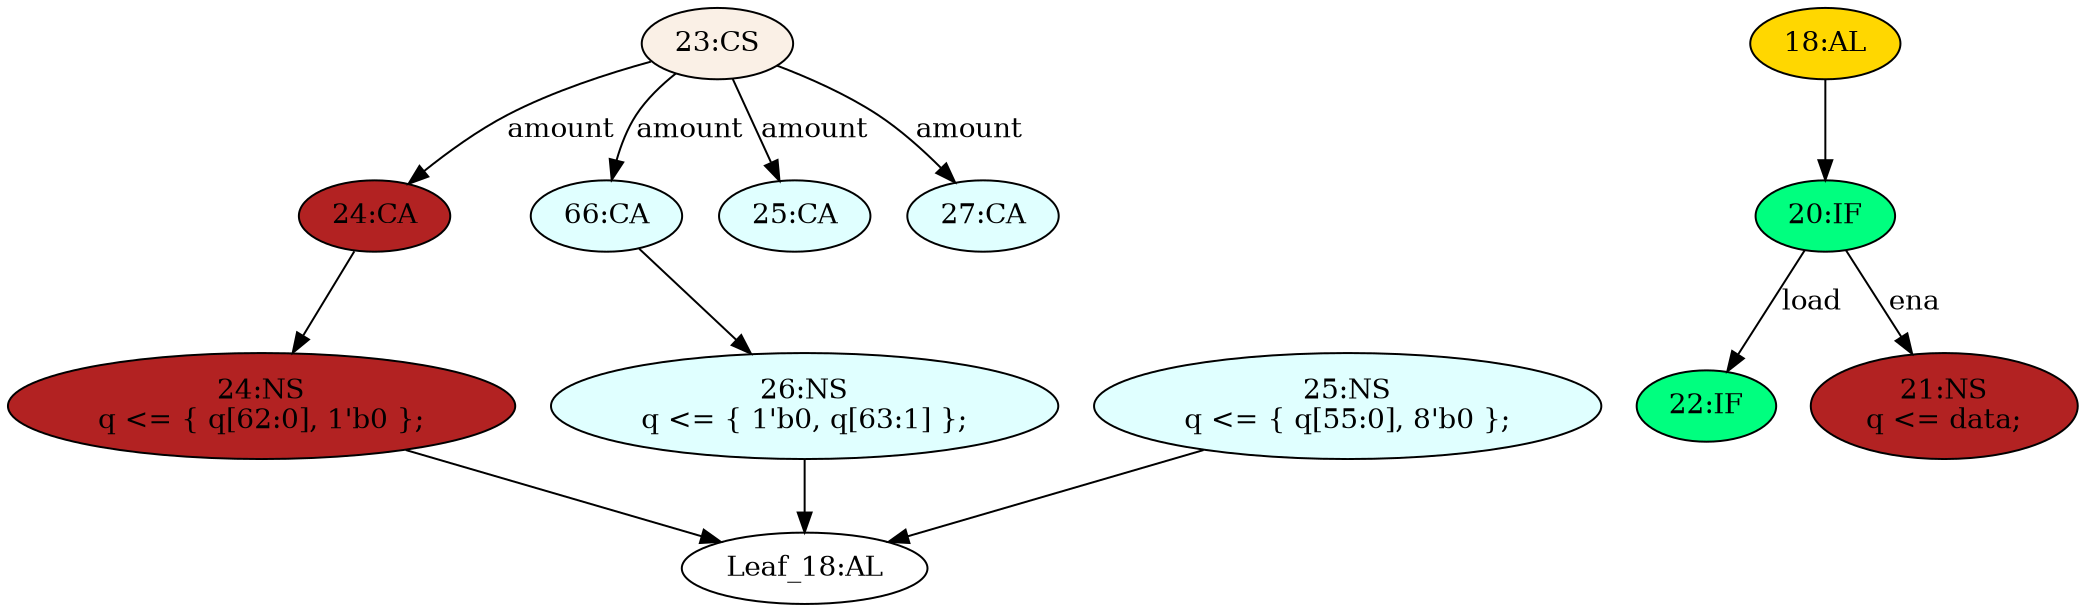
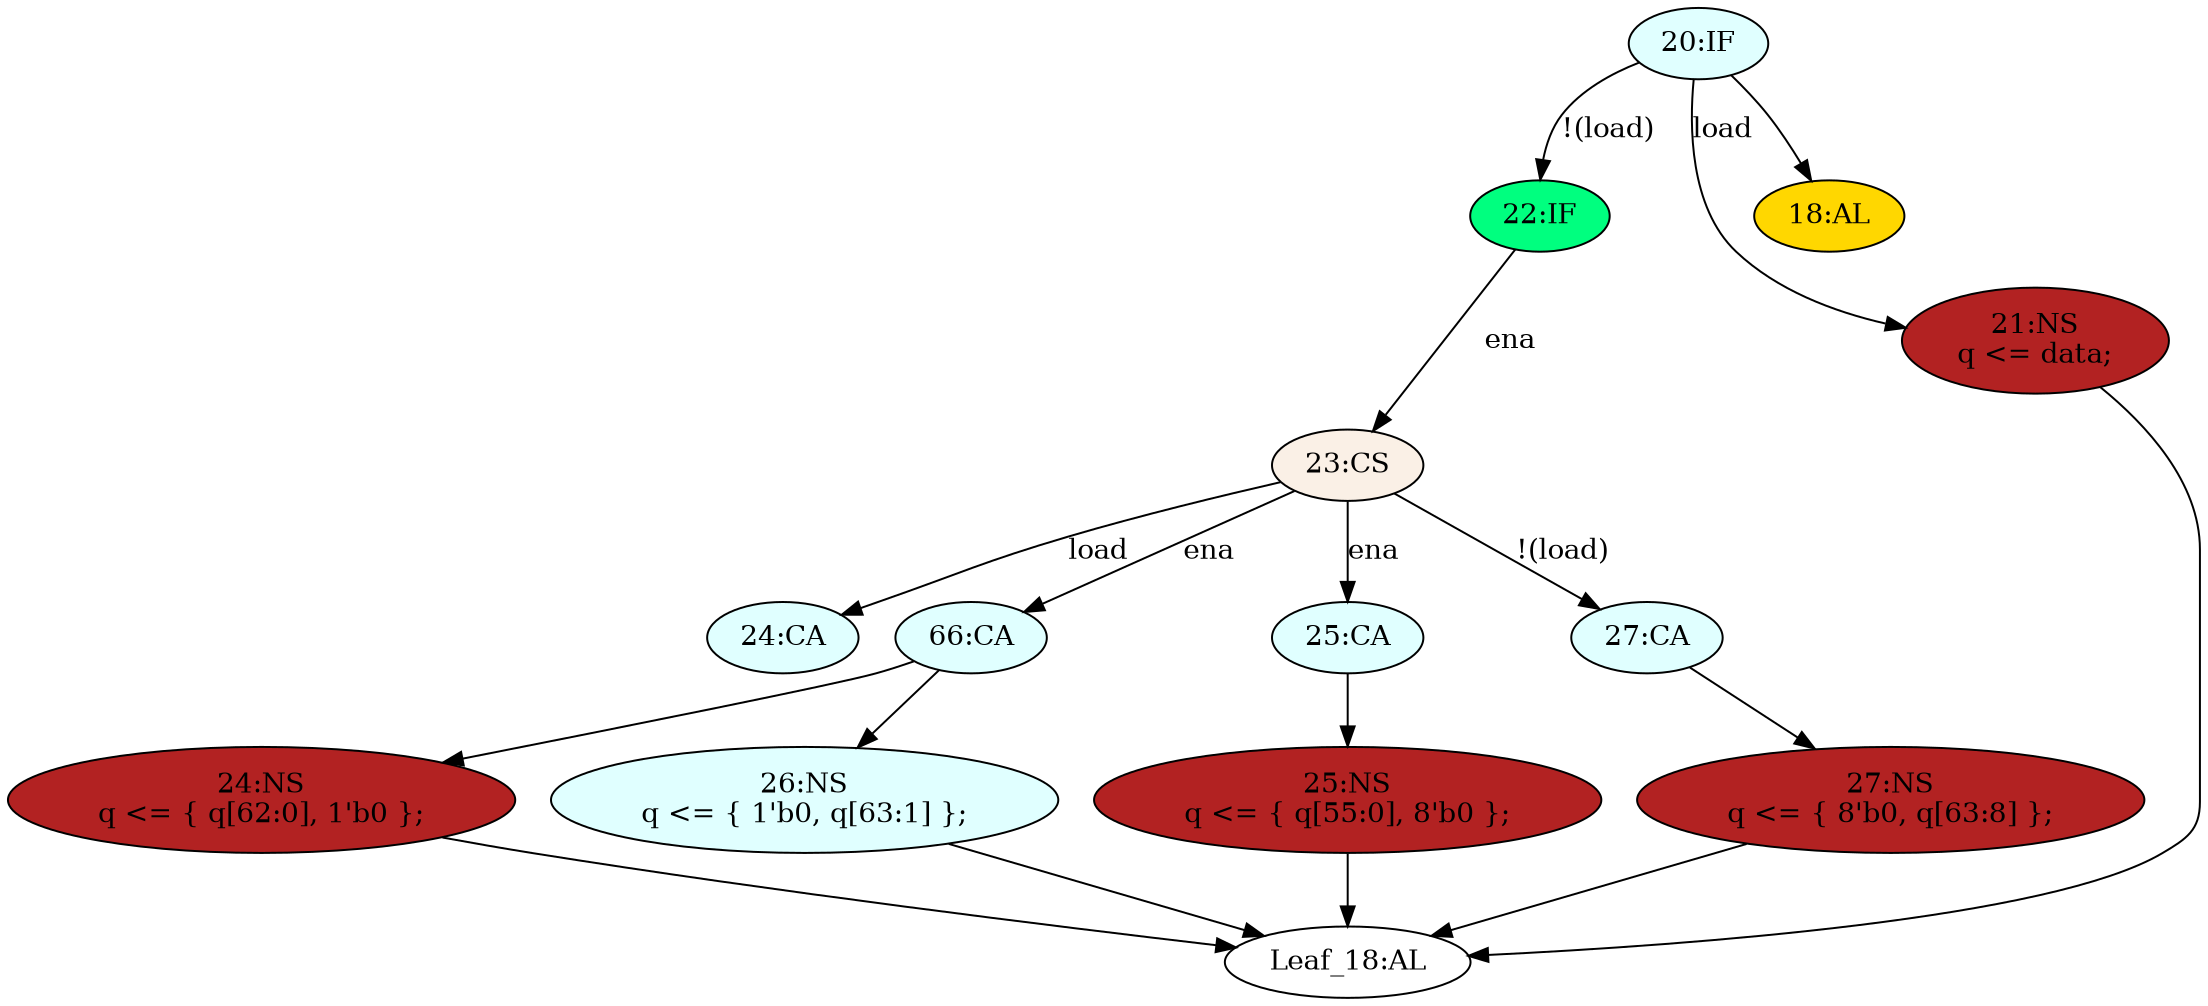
edge "18:AL" -> "20:IF": reversed
edge "23:CS" -> "24:CA": label "amount" -> "load"
edge "23:CS" -> "66:CA": label "amount" -> "ena"
edge "23:CS" -> "25:CA": label "amount" -> "ena"
edge "23:CS" -> "27:CA": label "amount" -> "!(load)"
node "24:CA": fillcolor firebrick -> lightcyan
node "20:IF": fillcolor springgreen -> lightcyan
edge "24:CA" -> "24:NS q <= { q[62:0], 1'b0 };": now "66:CA" -> "24:NS q <= { q[62:0], 1'b0 };"
edge "20:IF" -> "22:IF": label "load" -> "!(load)"
edge "20:IF" -> "21:NS q <= data;": label "ena" -> "load"
edge "22:IF" -> "23:CS": added, label "ena"
node "25:NS q <= { q[55:0], 8'b0 };": fillcolor lightcyan -> firebrick
edge "25:CA" -> "25:NS q <= { q[55:0], 8'b0 };": added
node "27:NS q <= { 8'b0, q[63:8] };": added
edge "21:NS q <= data;" -> "Leaf_18:AL": added
